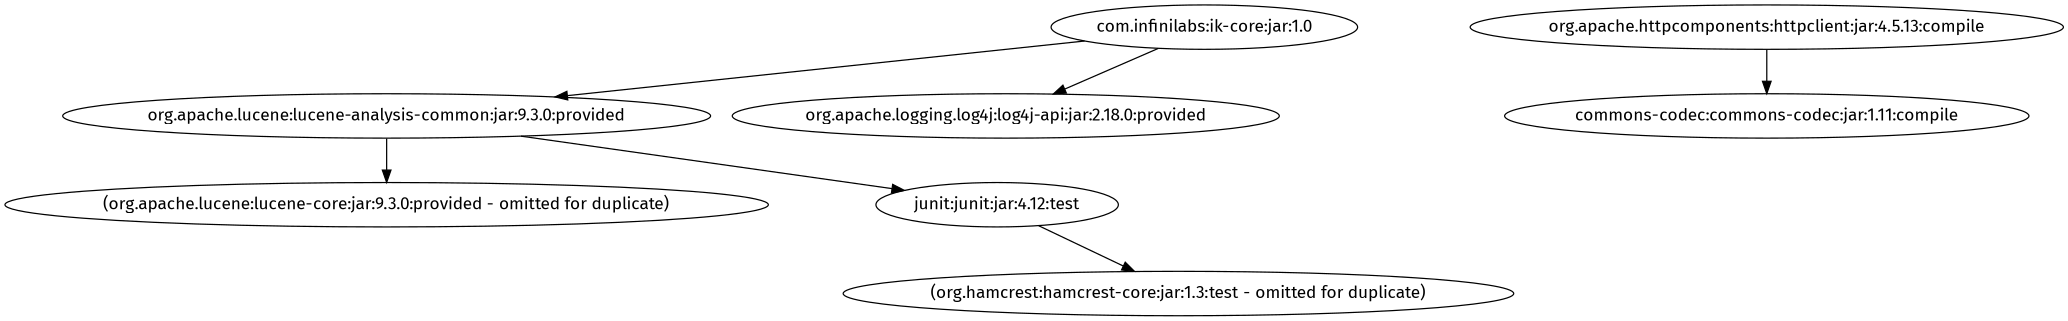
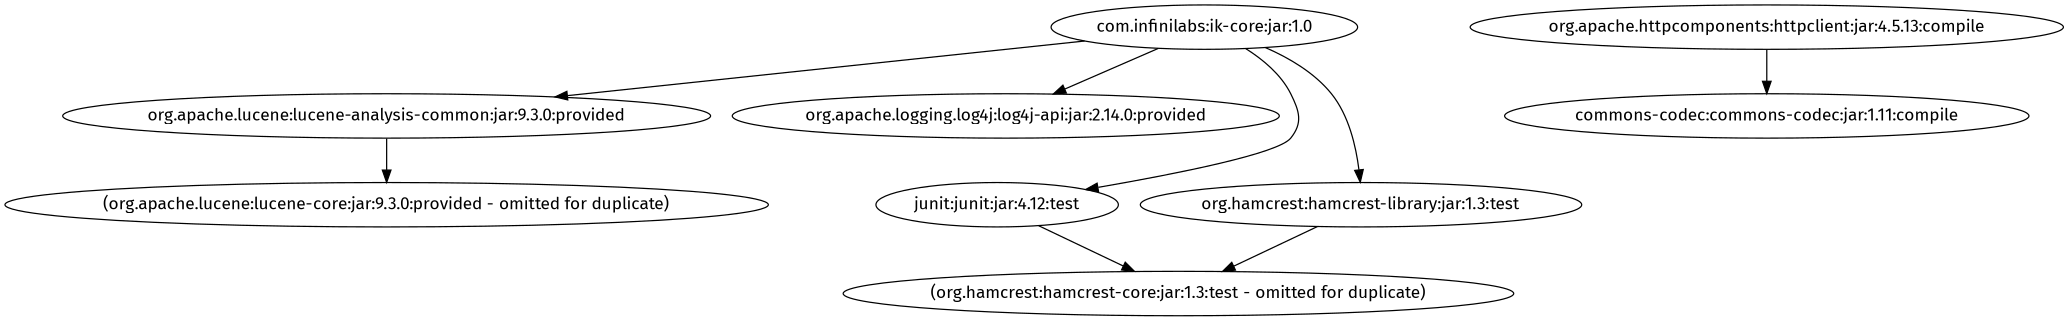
node "org.apache.logging.log4j:log4j-api:jar:2.18.0:provided": label "org.apache.logging.log4j:log4j-api:jar:2.18.0:provided" -> "org.apache.logging.log4j:log4j-api:jar:2.14.0:provided"
edge "org.apache.lucene:lucene-analysis-common:jar:9.3.0:provided" -> "junit:junit:jar:4.12:test": now "com.infinilabs:ik-core:jar:1.0" -> "junit:junit:jar:4.12:test"
node "org.hamcrest:hamcrest-library:jar:1.3:test": added
